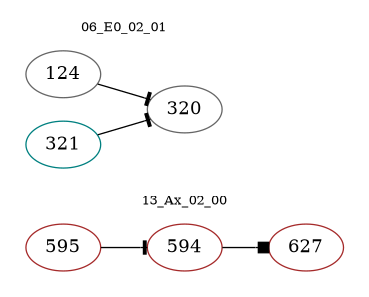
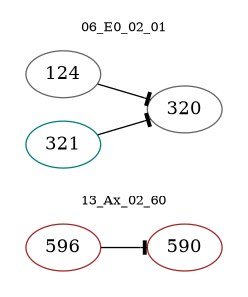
cluster "13_Ax_02_00": label "13_Ax_02_00" -> "13_Ax_02_60"
node "595": label "595" -> "596"
node "594": label "594" -> "590"
node "627": removed
